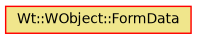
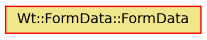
node "Wt::WObject::FormData": label "Wt::WObject::FormData" -> "Wt::FormData::FormData"
